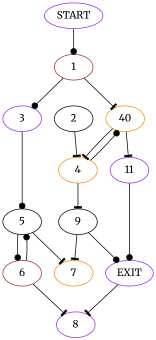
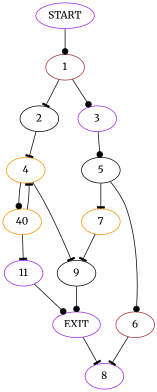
edge "1" -> "40": now "1" -> "2"
edge "9" -> "7": reversed
edge "6" -> "5": removed
